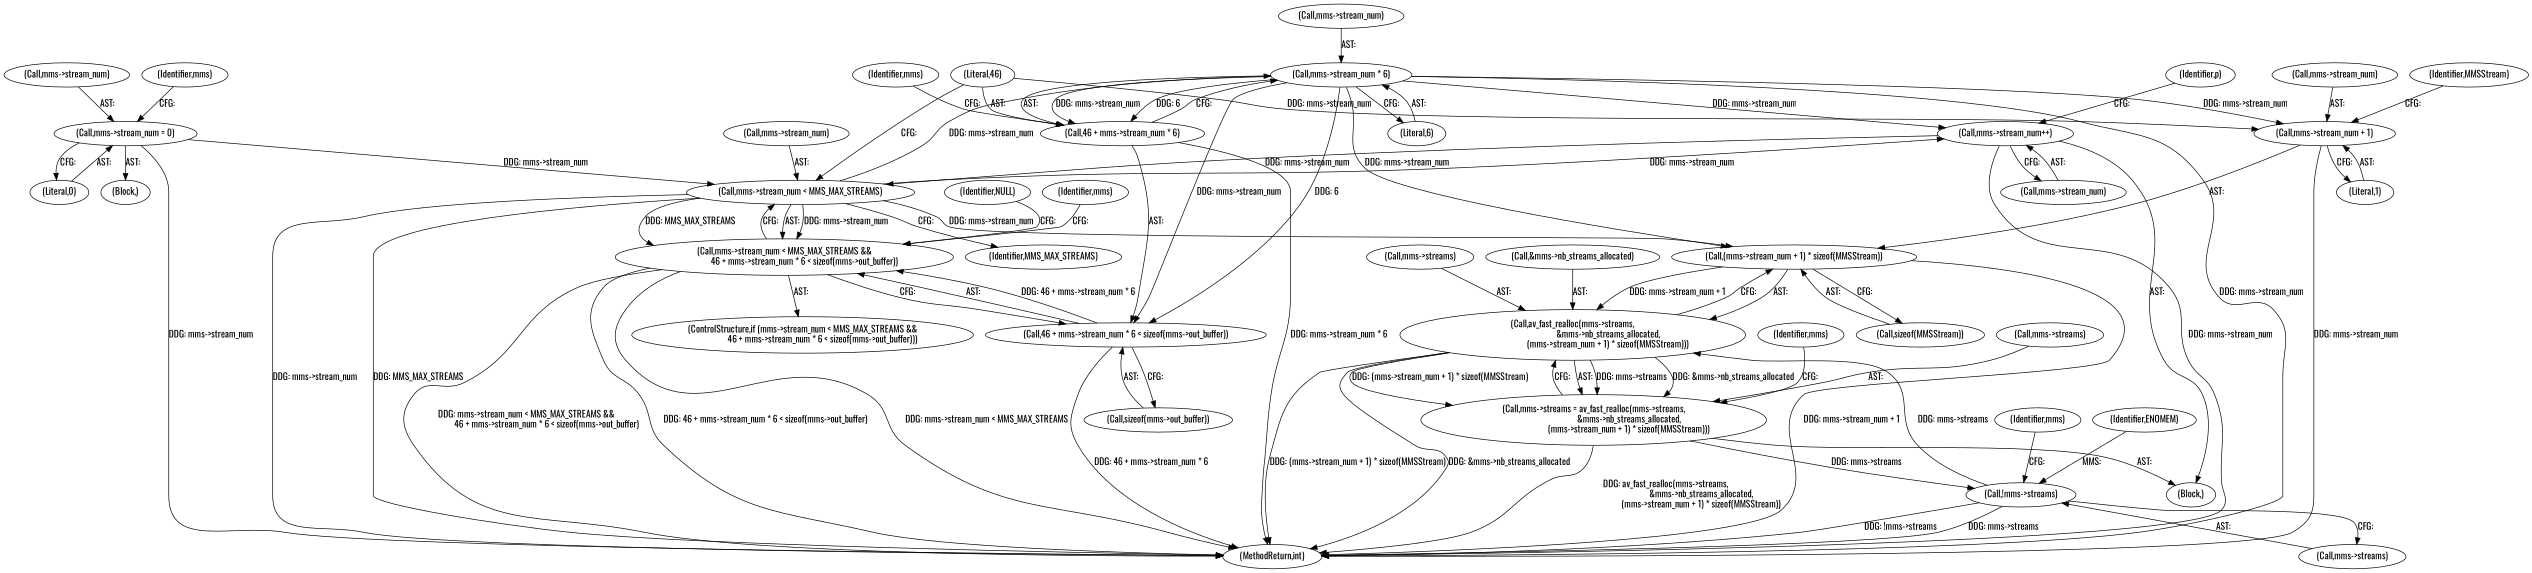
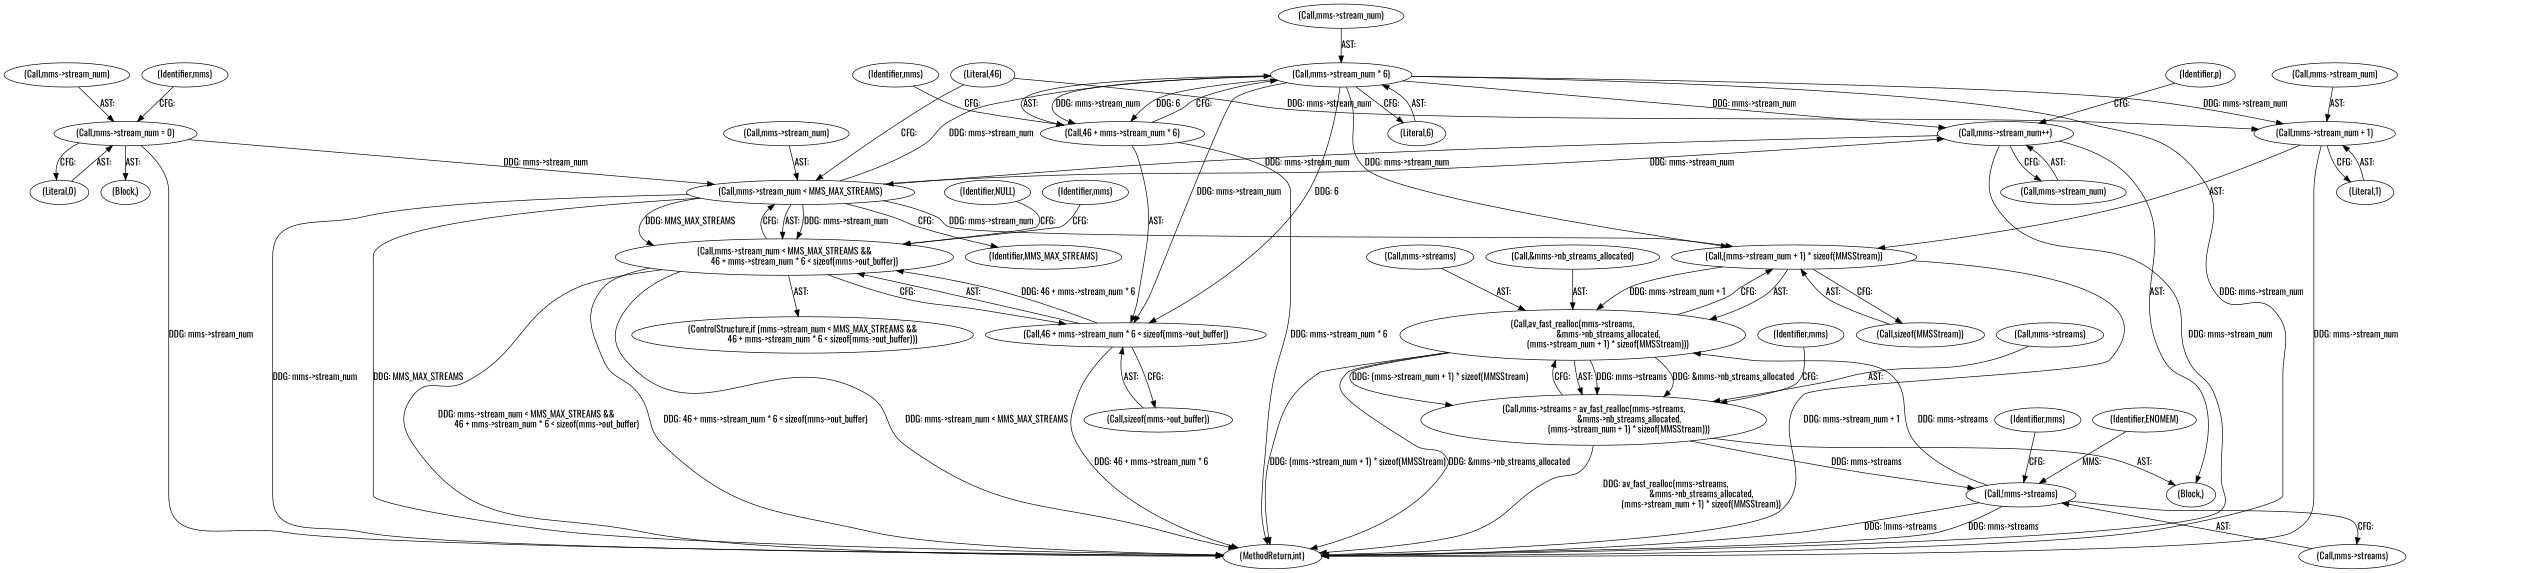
node "(Identifier,MMSStream)": removed
edge "(Literal,46)" -> "(Call,46 + mms->stream_num * 6)": removed, label "AST:"
